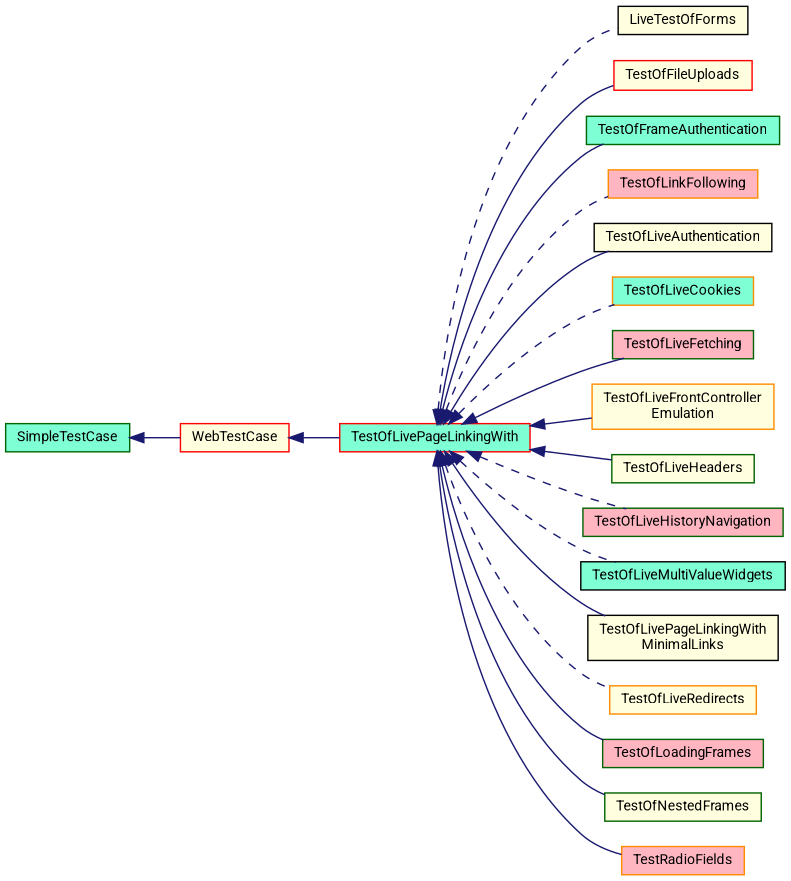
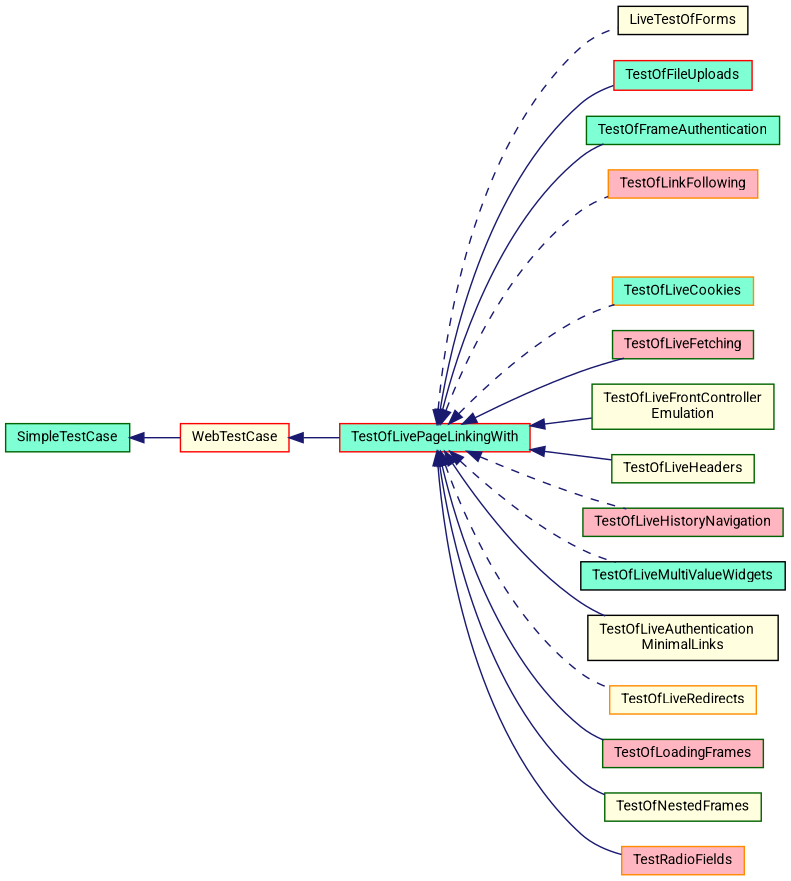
node "TestOfFileUploads": fillcolor lightyellow -> aquamarine
node "TestOfLiveAuthentication": removed
node "TestOfLiveFrontController Emulation": color darkorange -> darkgreen
node "TestOfLivePageLinkingWith MinimalLinks": label "TestOfLivePageLinkingWith MinimalLinks" -> "TestOfLiveAuthentication MinimalLinks"
